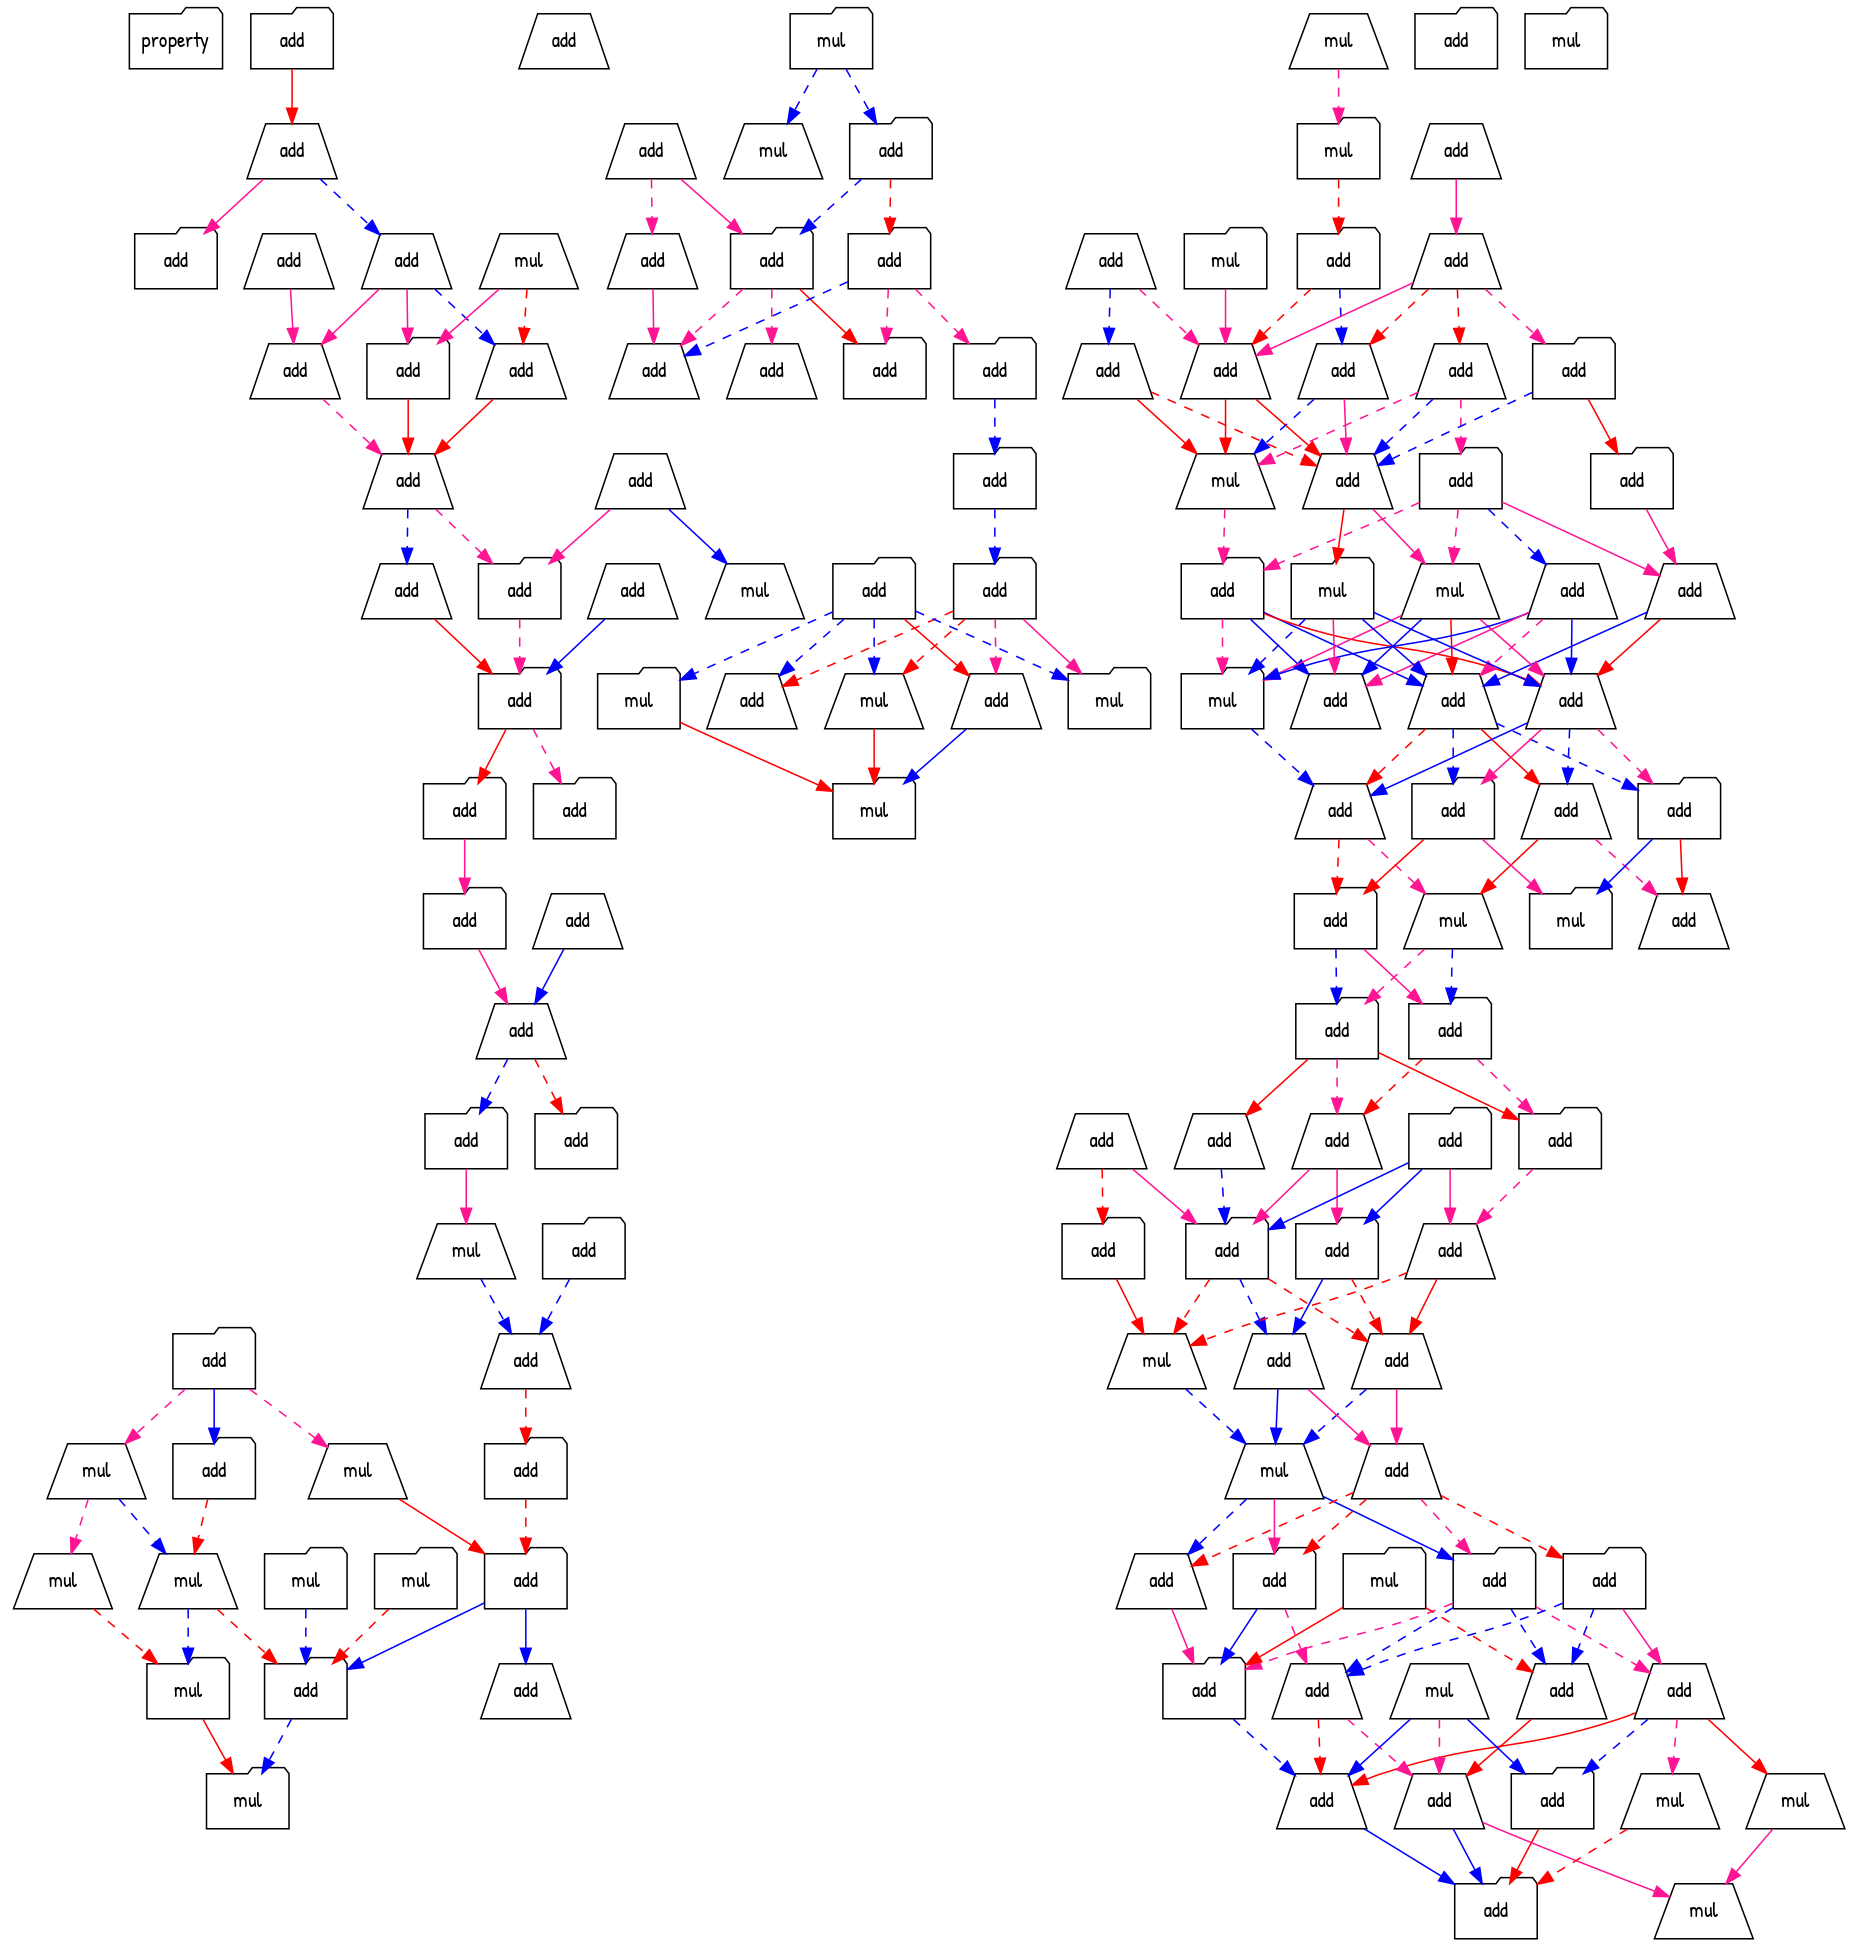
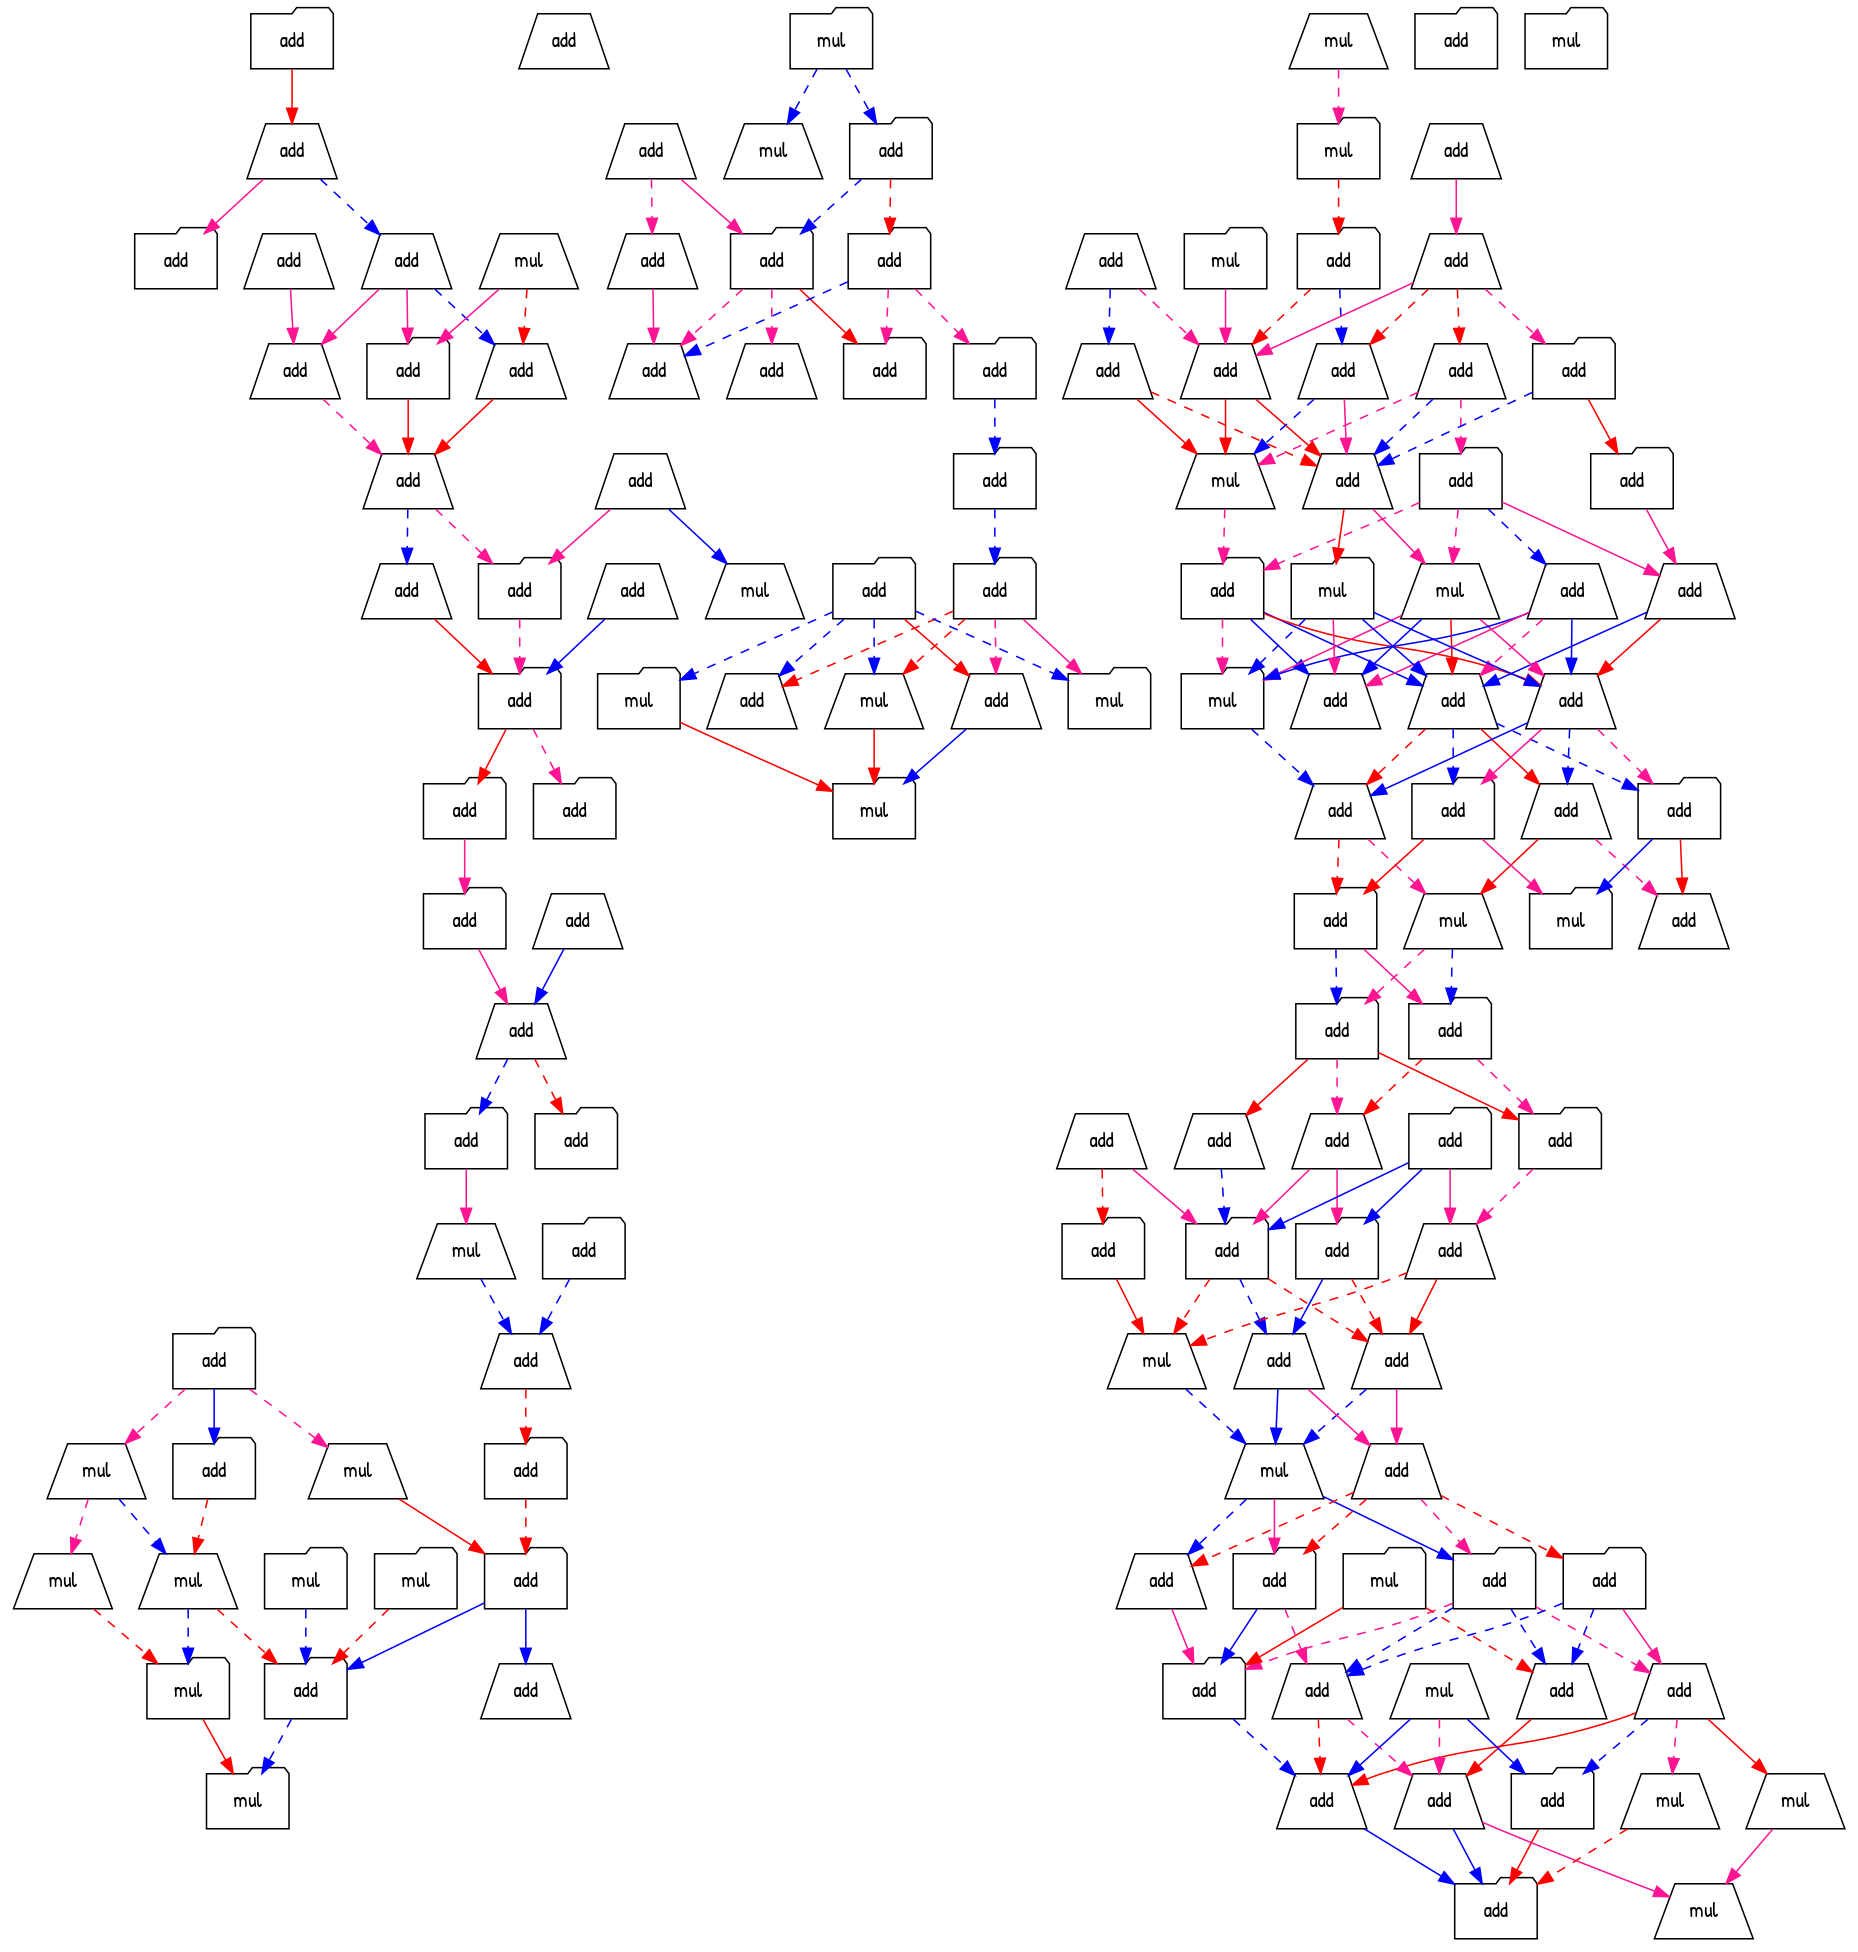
node "property": removed
